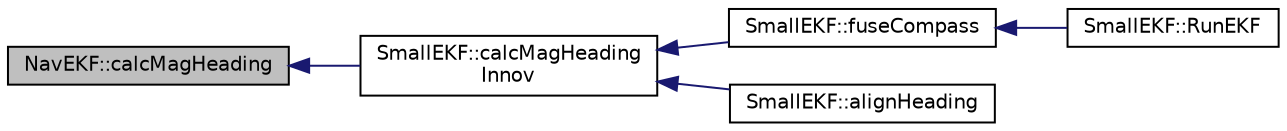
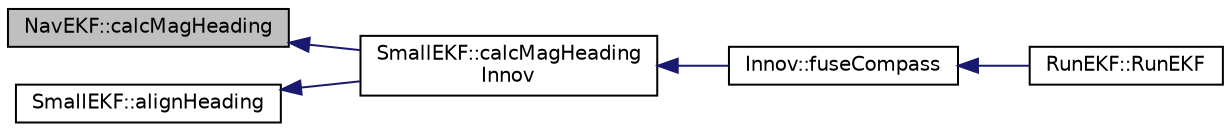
node "SmallEKF::fuseCompass": label "SmallEKF::fuseCompass" -> "Innov::fuseCompass"
node "SmallEKF::RunEKF": label "SmallEKF::RunEKF" -> "RunEKF::RunEKF"
edge "SmallEKF::alignHeading" -> "SmallEKF::calcMagHeading Innov": reversed
